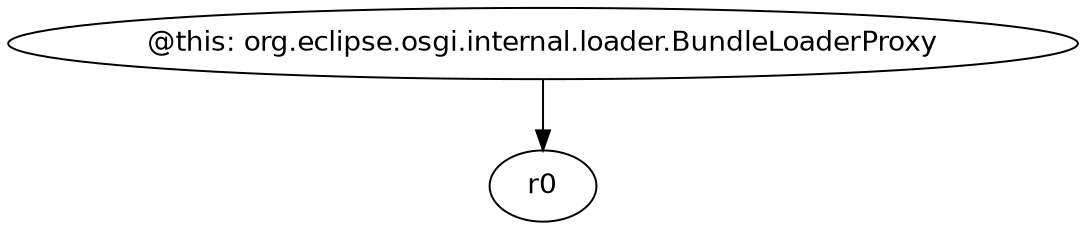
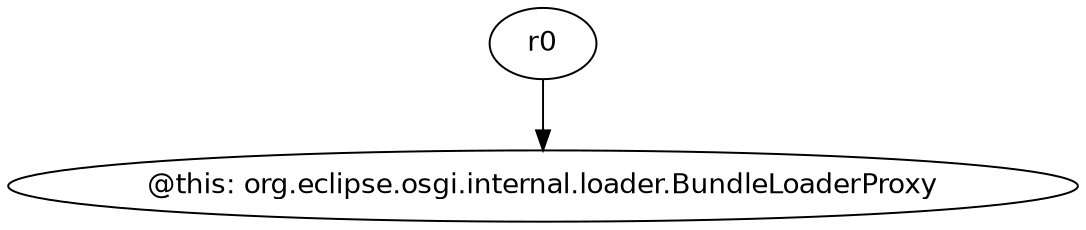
edge "@this: org.eclipse.osgi.internal.loader.BundleLoaderProxy" -> "r0": reversed
